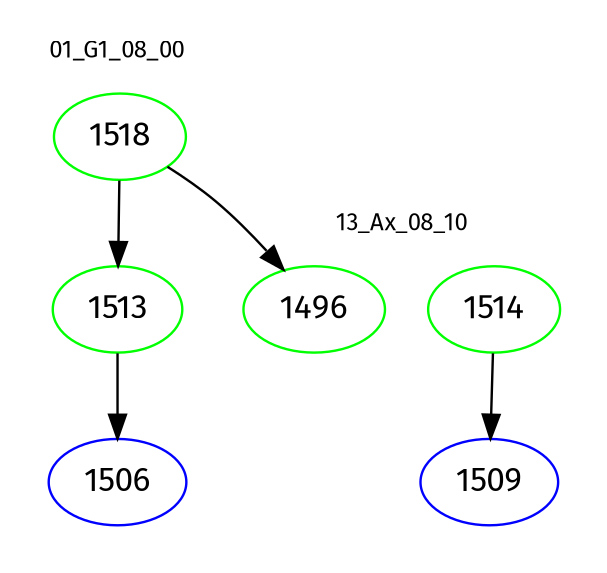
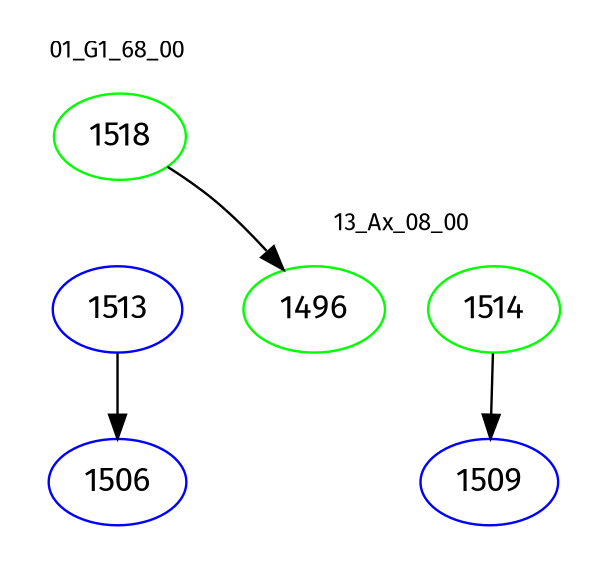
cluster "01_G1_08_00": label "01_G1_08_00" -> "01_G1_68_00"
edge "1518" -> "1513": removed
cluster "13_Ax_08_10": label "13_Ax_08_10" -> "13_Ax_08_00"
node "1513": color green -> blue
